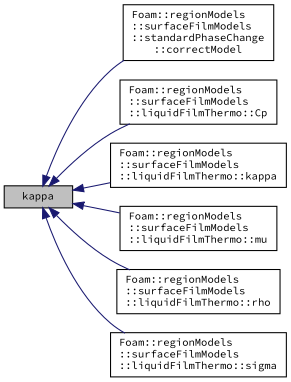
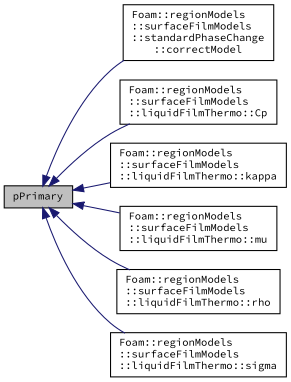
node "kappa": label "kappa" -> "pPrimary"
